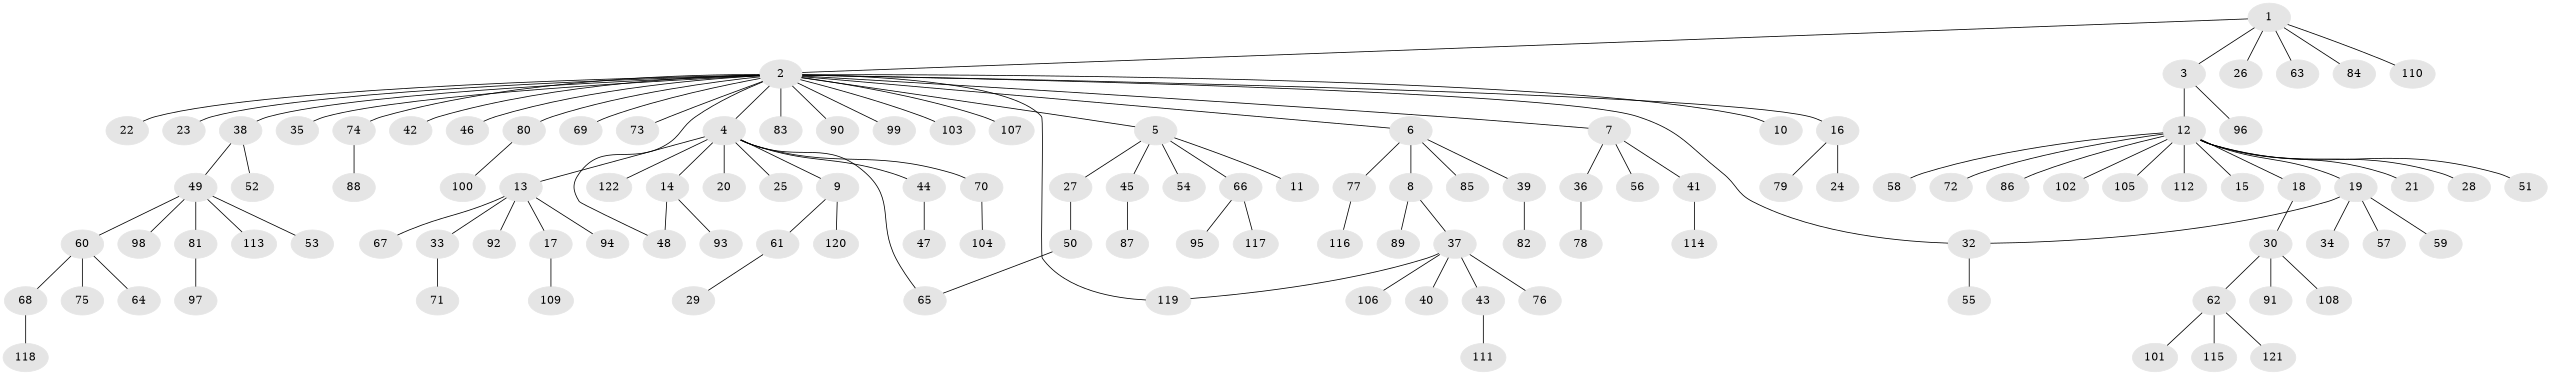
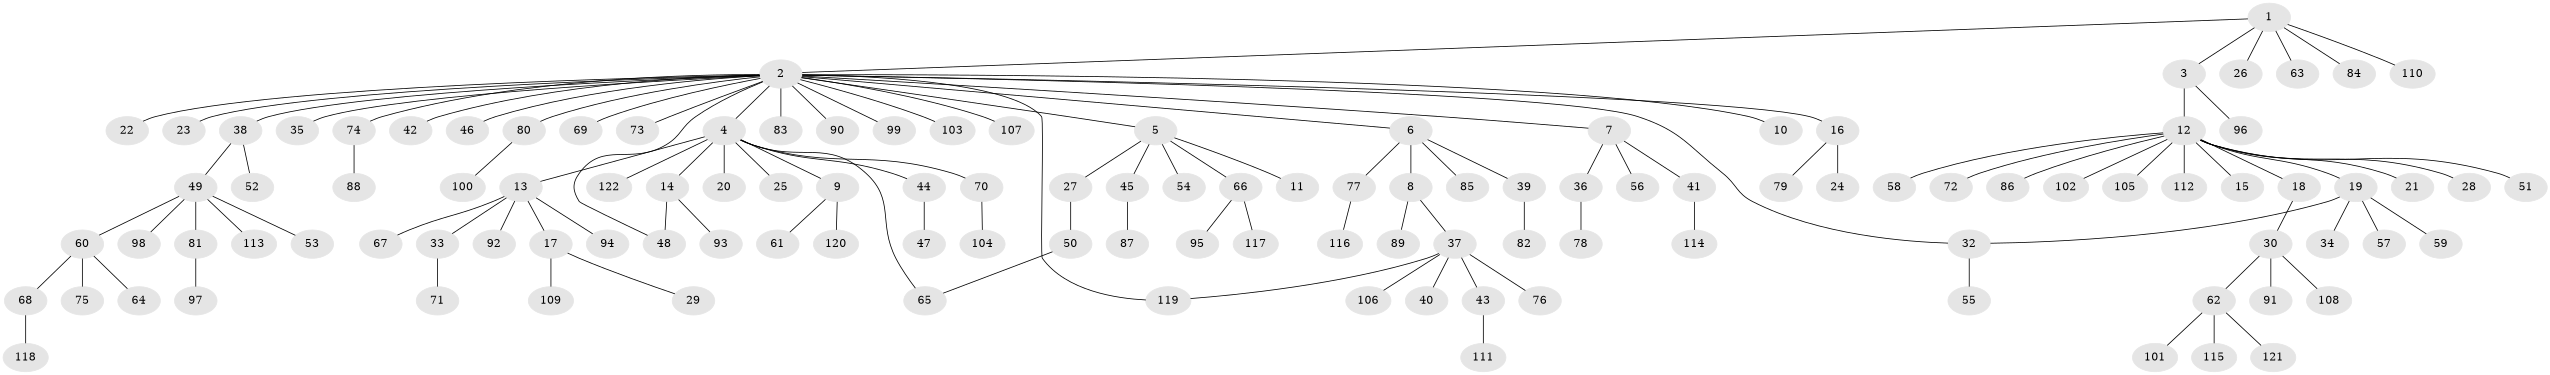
edge "61" -- "29": now "17" -- "29"
